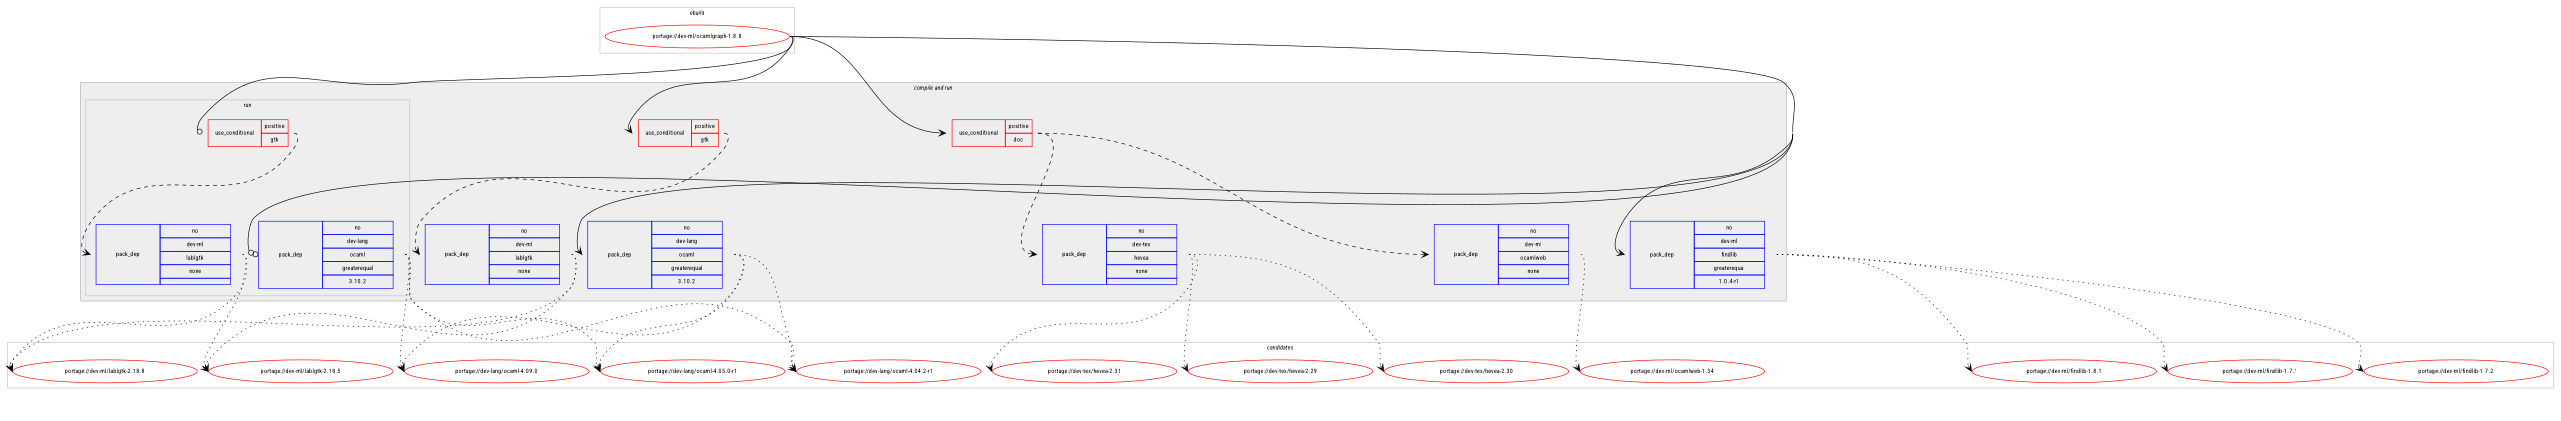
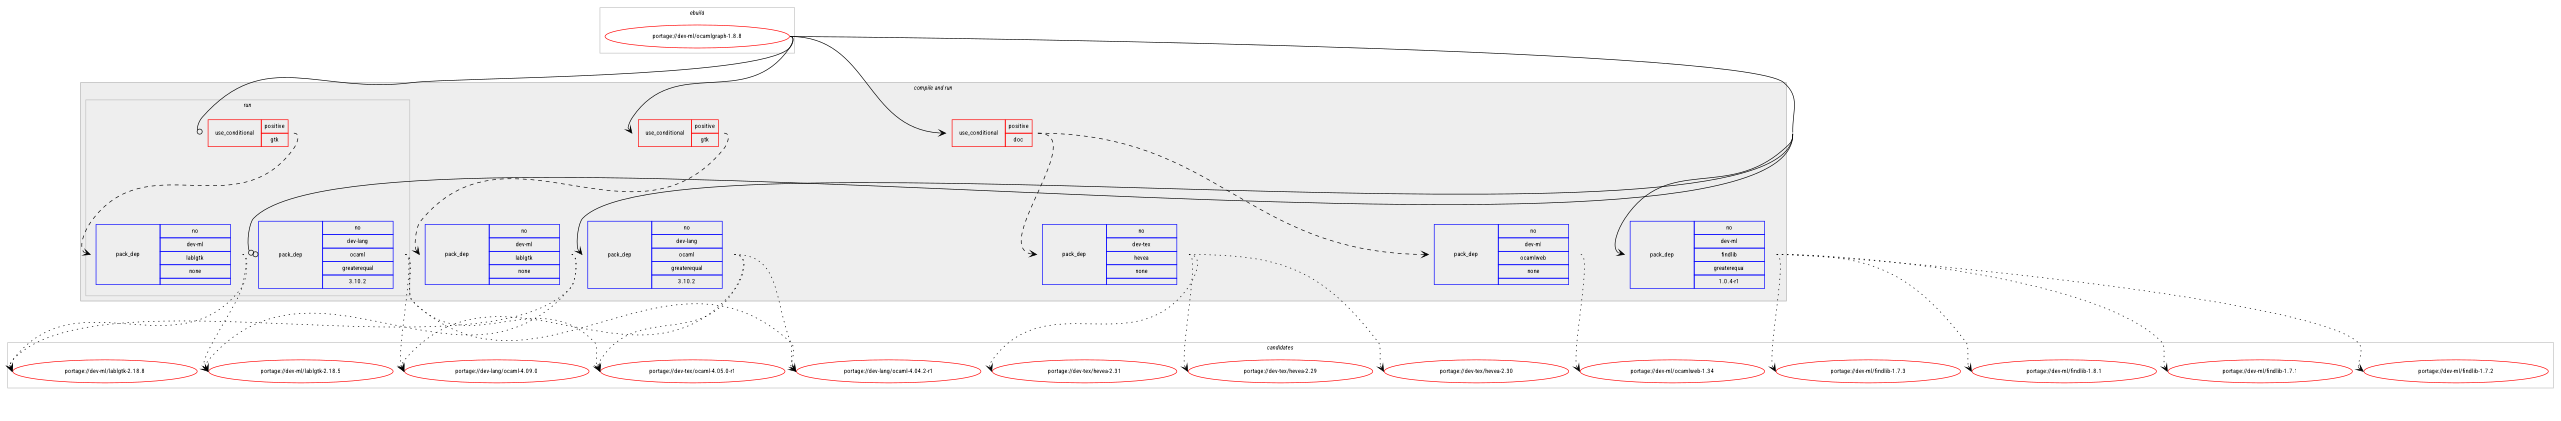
node "portage://dev-lang/ocaml-4.05.0-r1": label "portage://dev-lang/ocaml-4.05.0-r1" -> "portage://dev-tex/ocaml-4.05.0-r1"
node "portage://dev-ml/findlib-1.7.3": added
